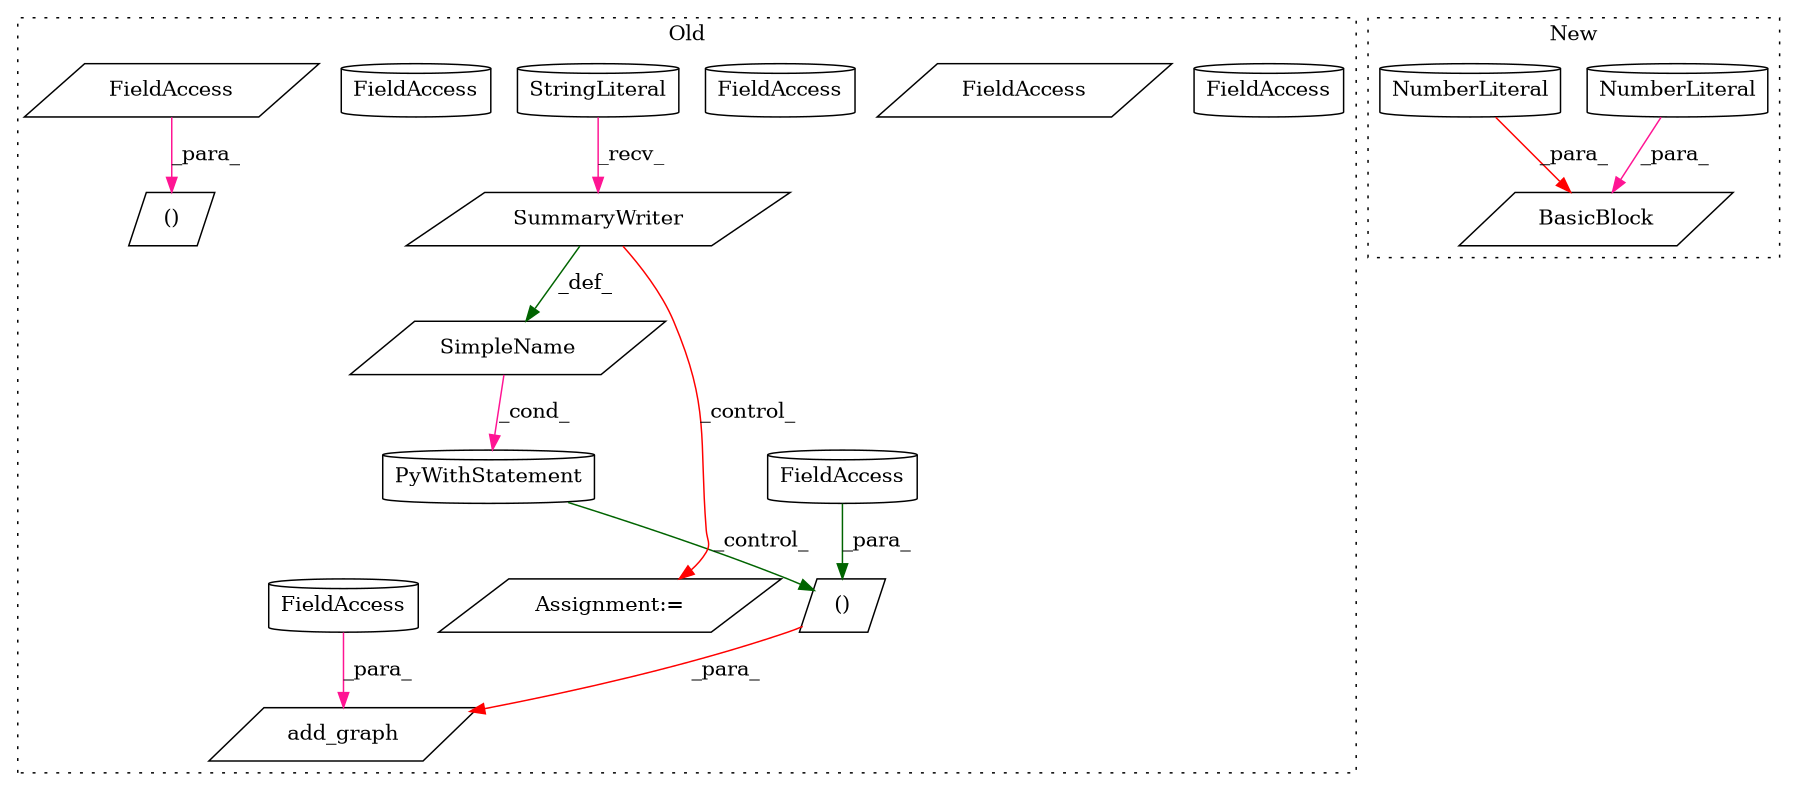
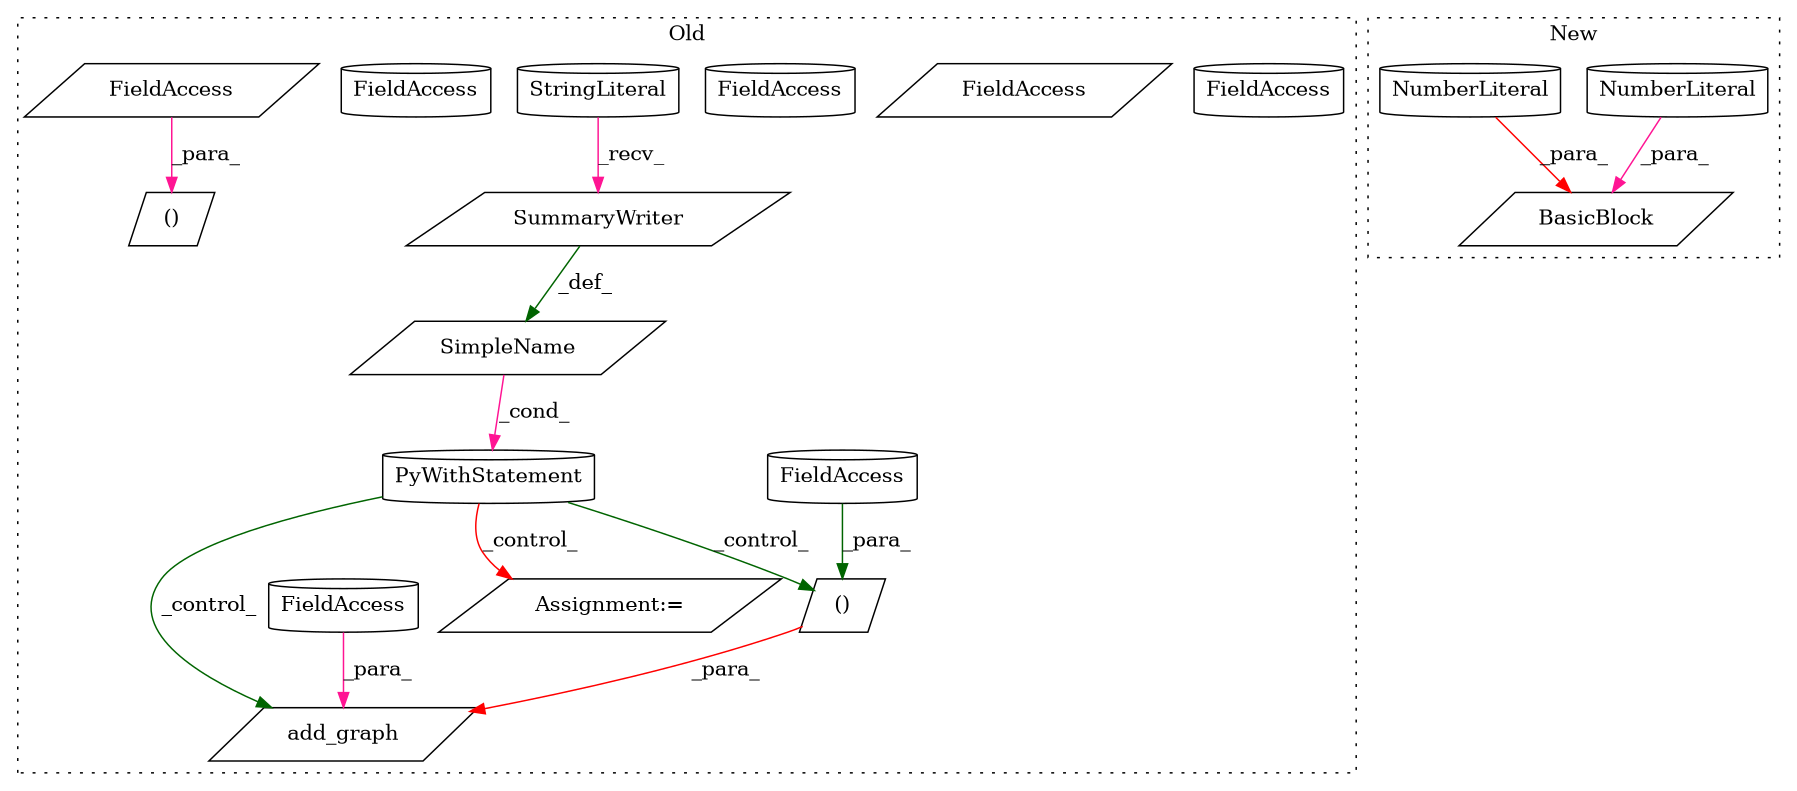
edge "SummaryWriter" -> "Assignment:=": now "PyWithStatement" -> "Assignment:="
edge "PyWithStatement" -> "add_graph": added, label "_control_"
